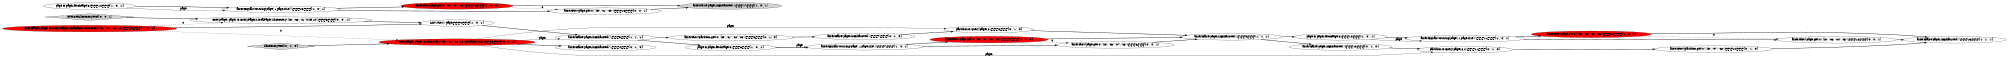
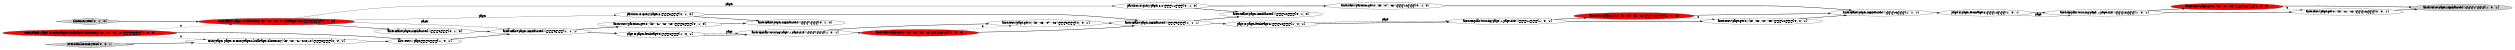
edge "assertFalse(pager.isExhausted())@@@13@@@['1', '1', '1']" -> "page = pager.fetchPage(3)@@@14@@@['1', '0', '1']": added
edge "assertFalse(pager.isExhausted())@@@4@@@['0', '1', '0']" -> "assertFalse(pager.isExhausted())@@@5@@@['1', '1', '1']": added
edge "assertFalse(pager.isExhausted())@@@7@@@['0', '1', '0']" -> "partition = query(pager,3)@@@8@@@['0', '1', '0']": reversed
edge "assertFalse(pager.isExhausted())@@@10@@@['0', '1', '0']" -> "partition = query(pager,3,2)@@@11@@@['0', '1', '0']": reversed
